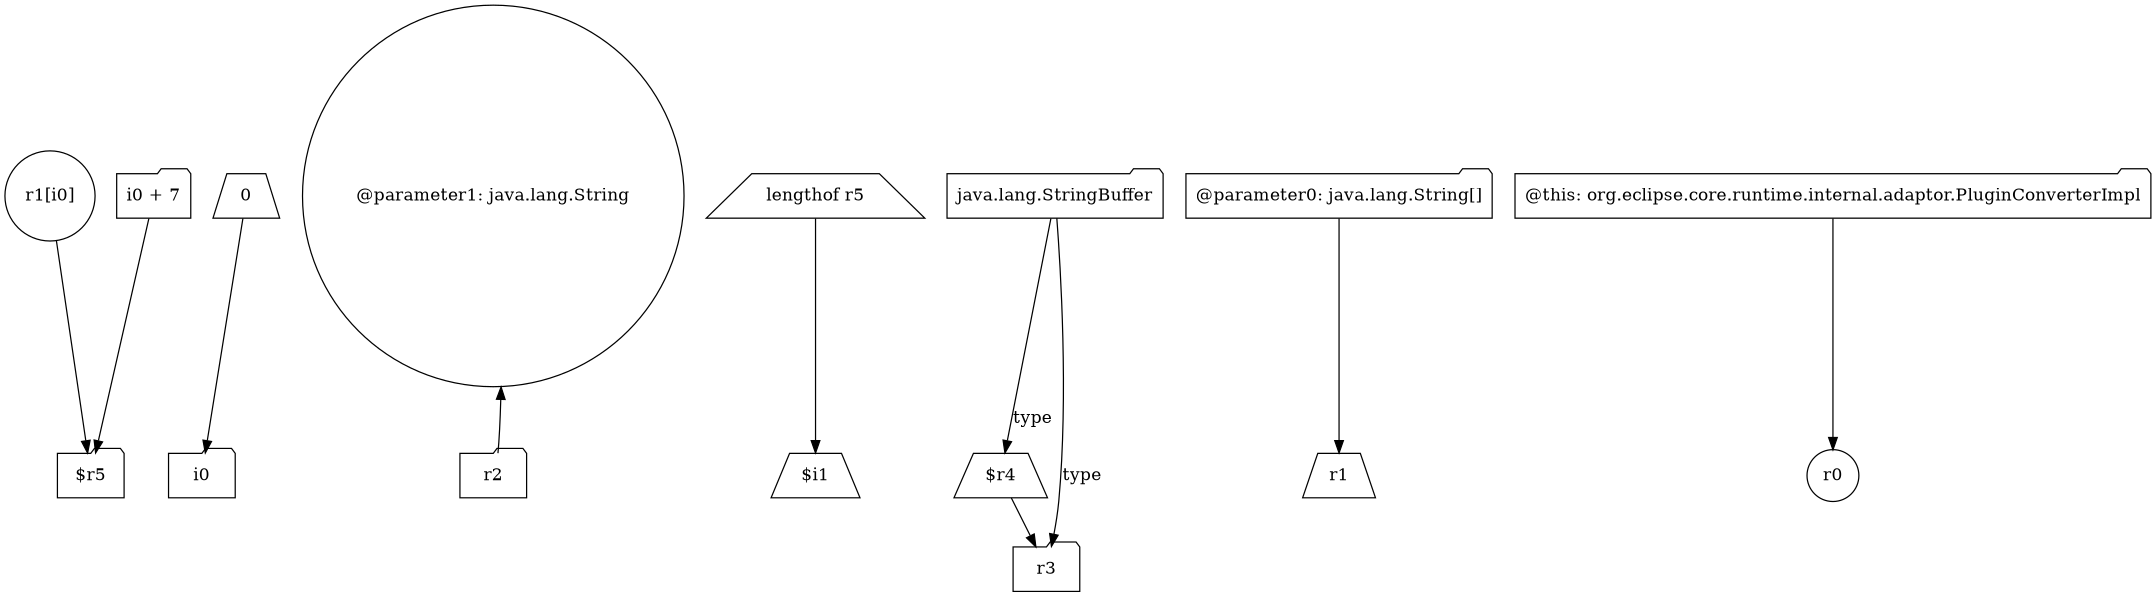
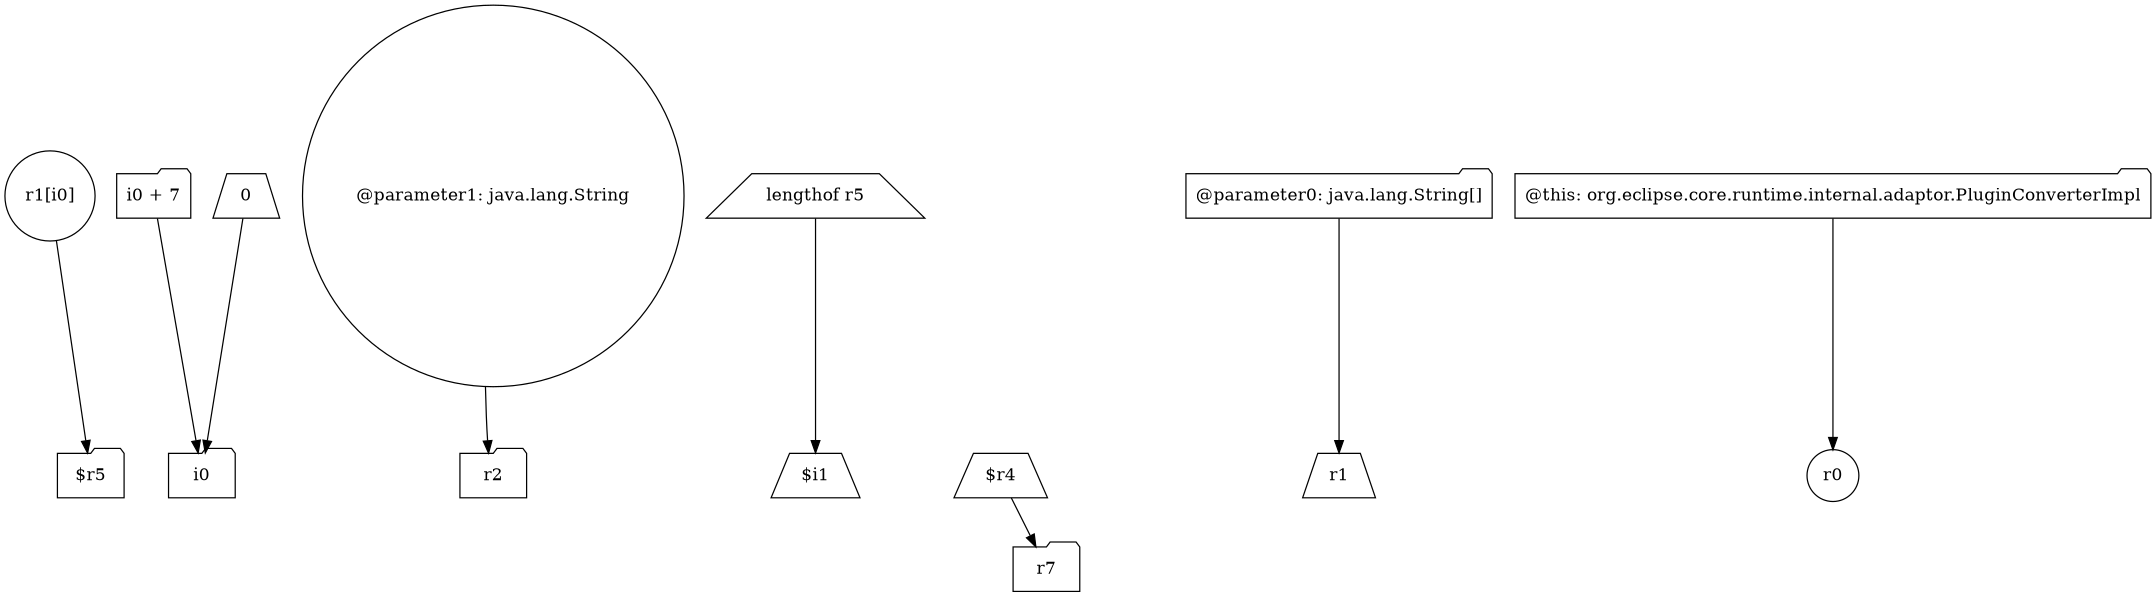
node "java.lang.StringBuffer": removed
edge "i0 + 7" -> "$r5": now "i0 + 7" -> "i0"
edge "r2" -> "@parameter1: java.lang.String": reversed
node "r3": label "r3" -> "r7"
